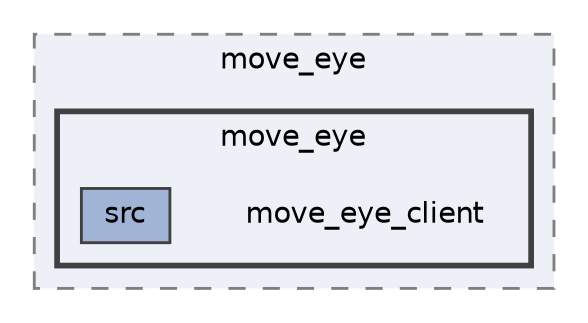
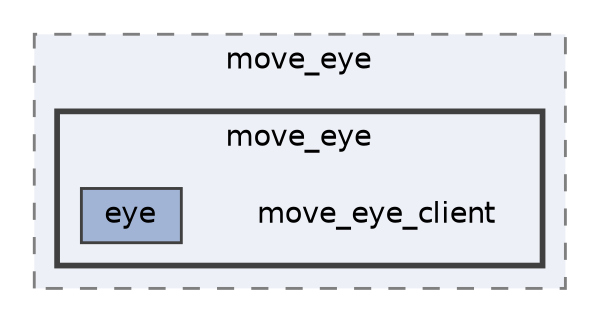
node "src": label "src" -> "eye"
